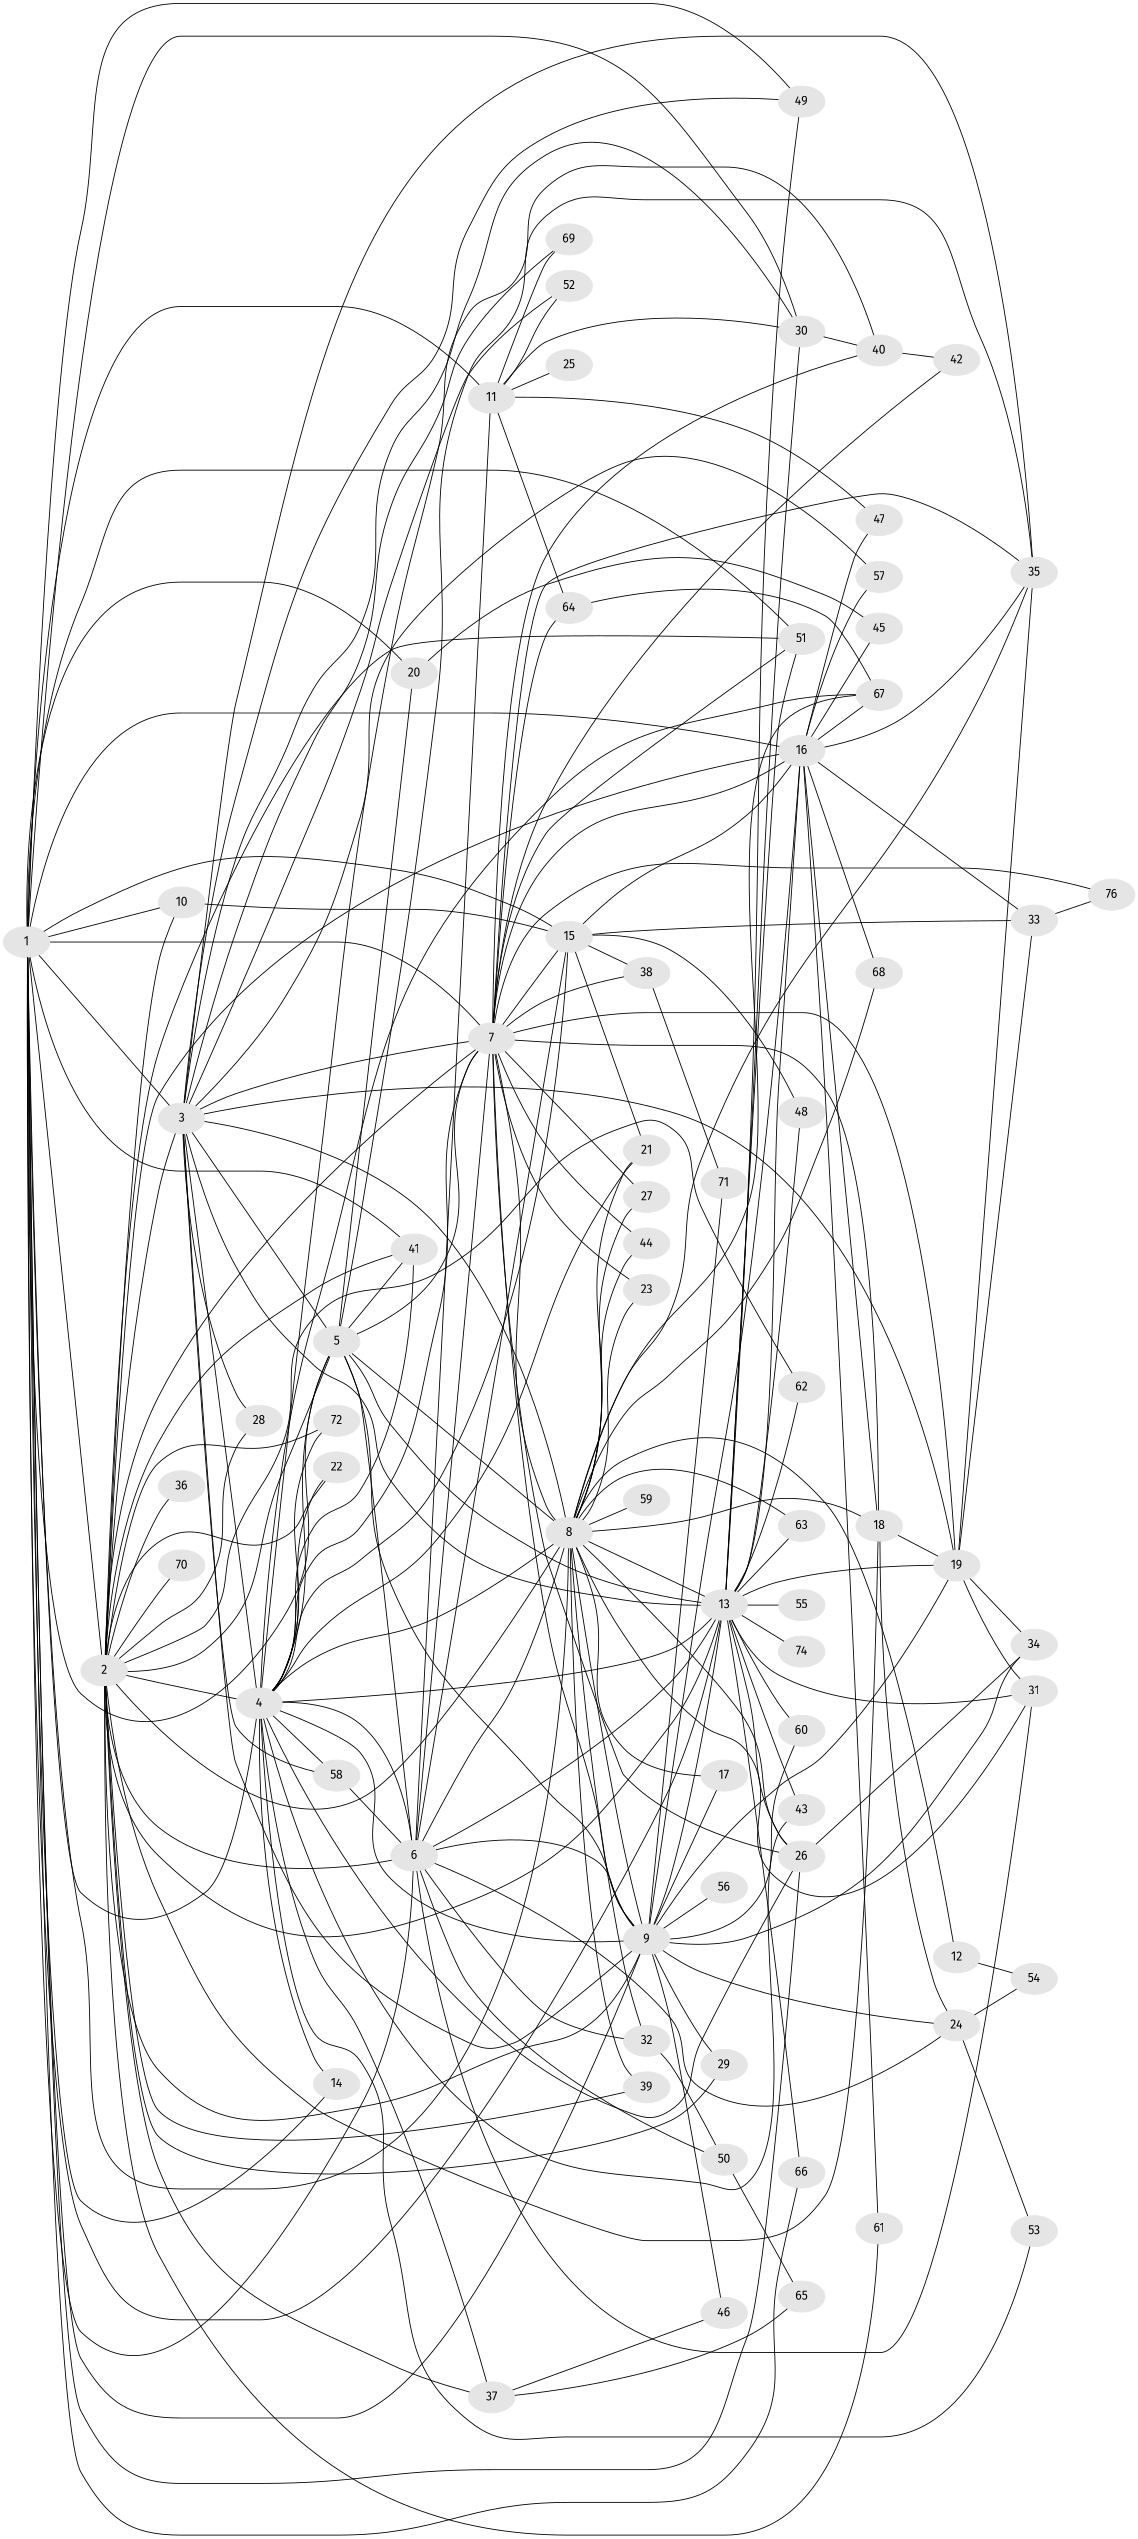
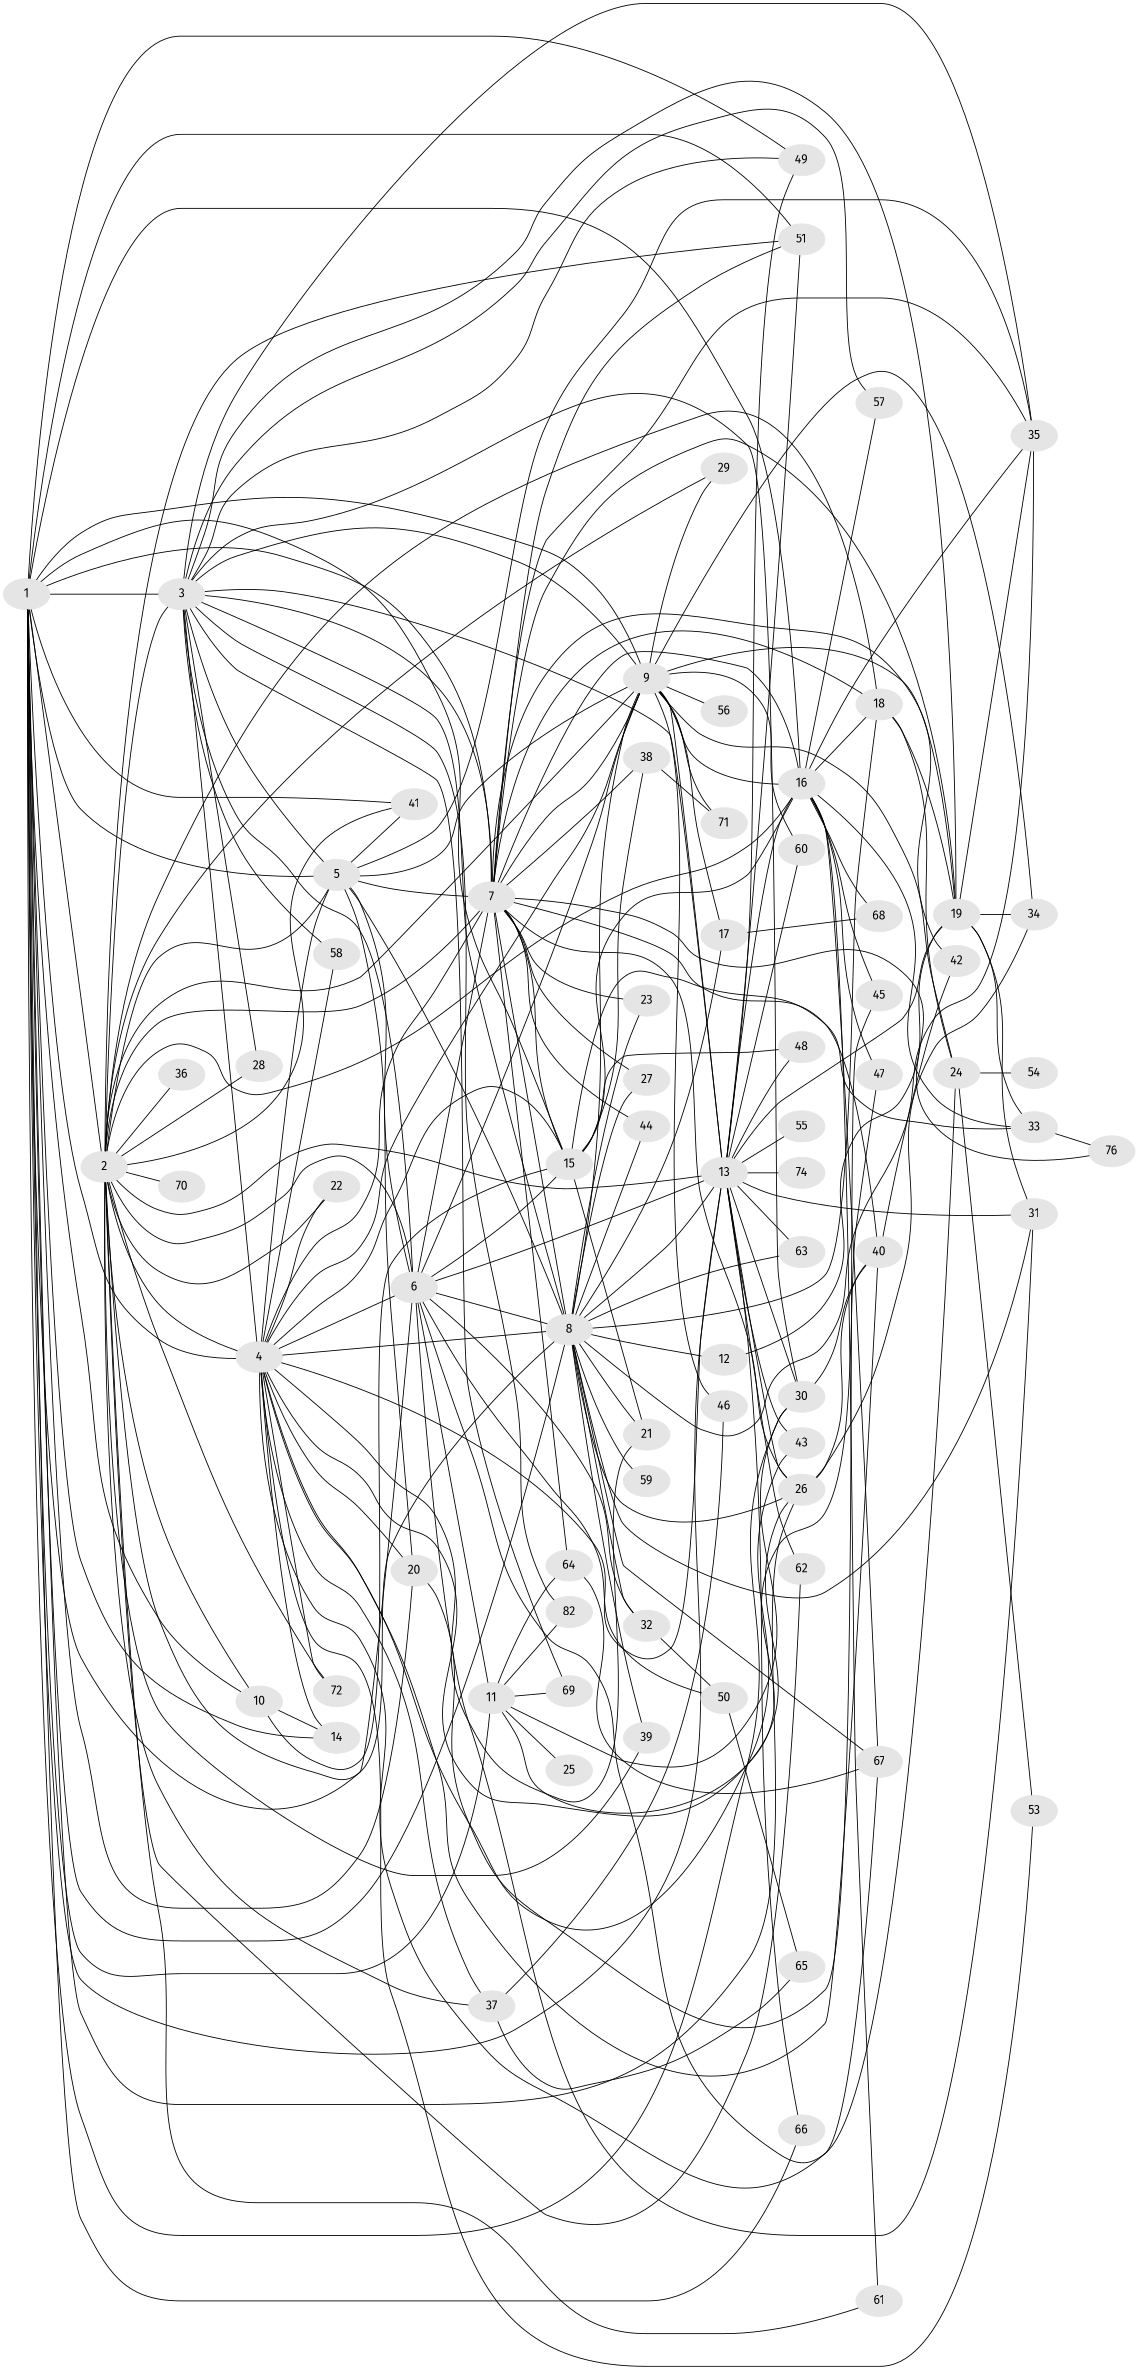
node "52": label "52" -> "82"
edge "68" -- "8": now "68" -- "17"
edge "40" -- "26": added
edge "41" -- "4": now "20" -- "4"
edge "5" -- "13": removed
edge "10" -- "14": added
edge "58" -- "6": now "3" -- "6"
edge "12" -- "54": now "12" -- "19"
